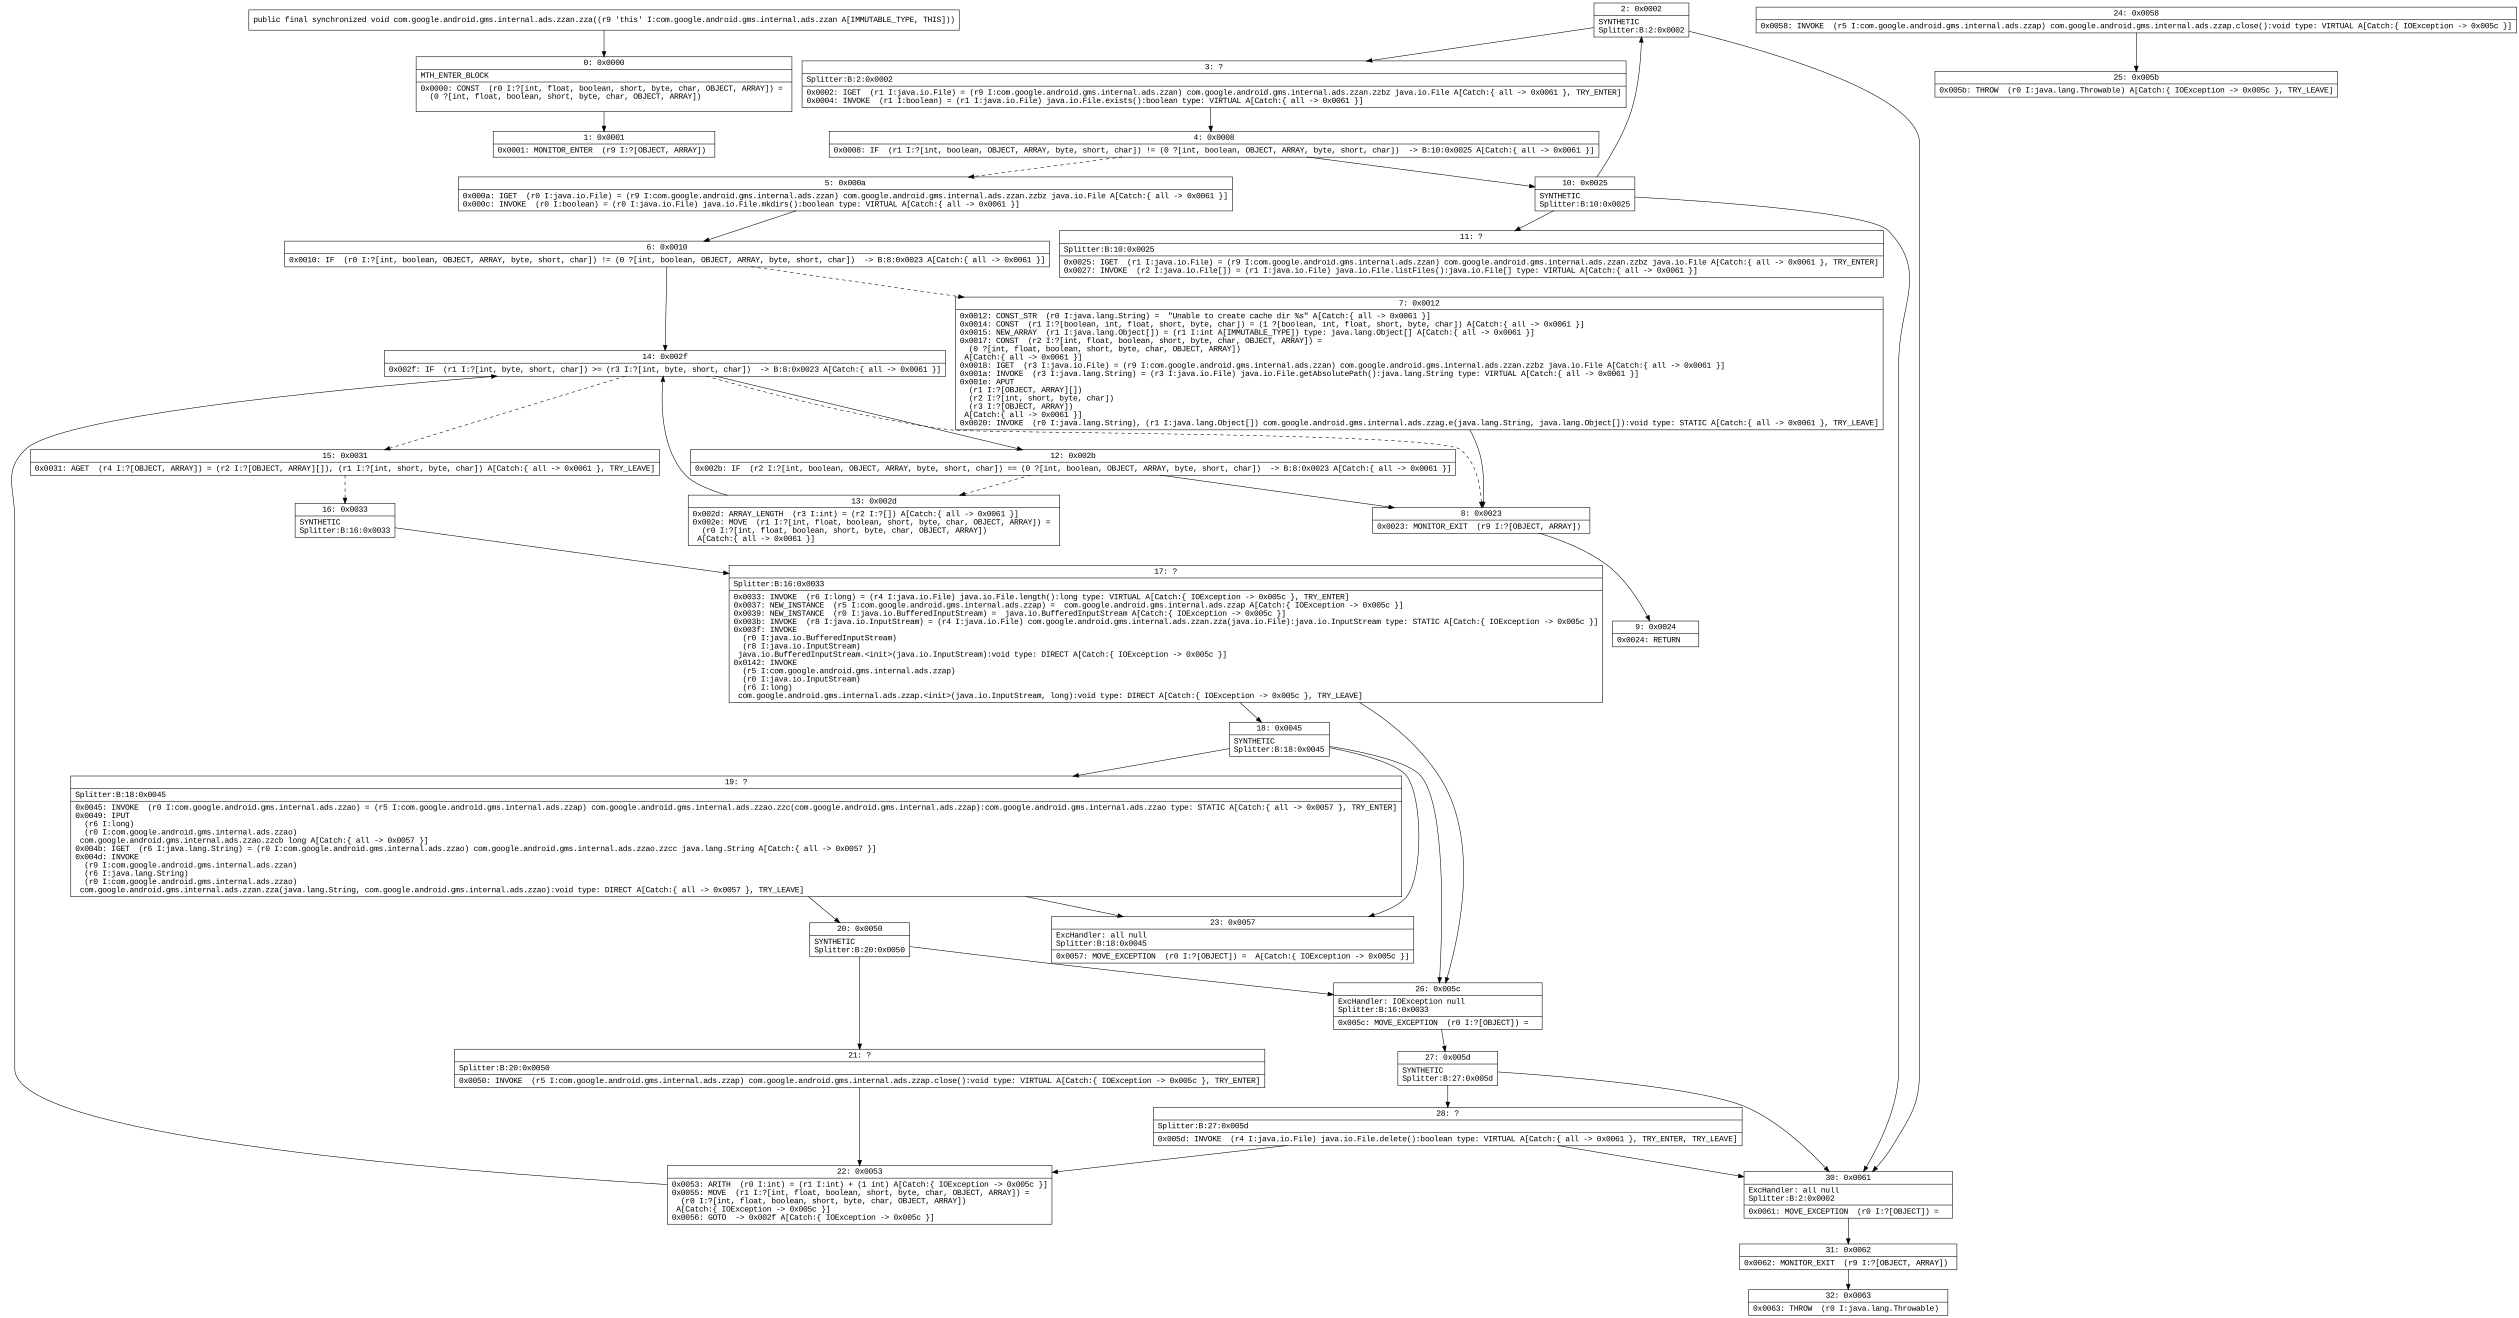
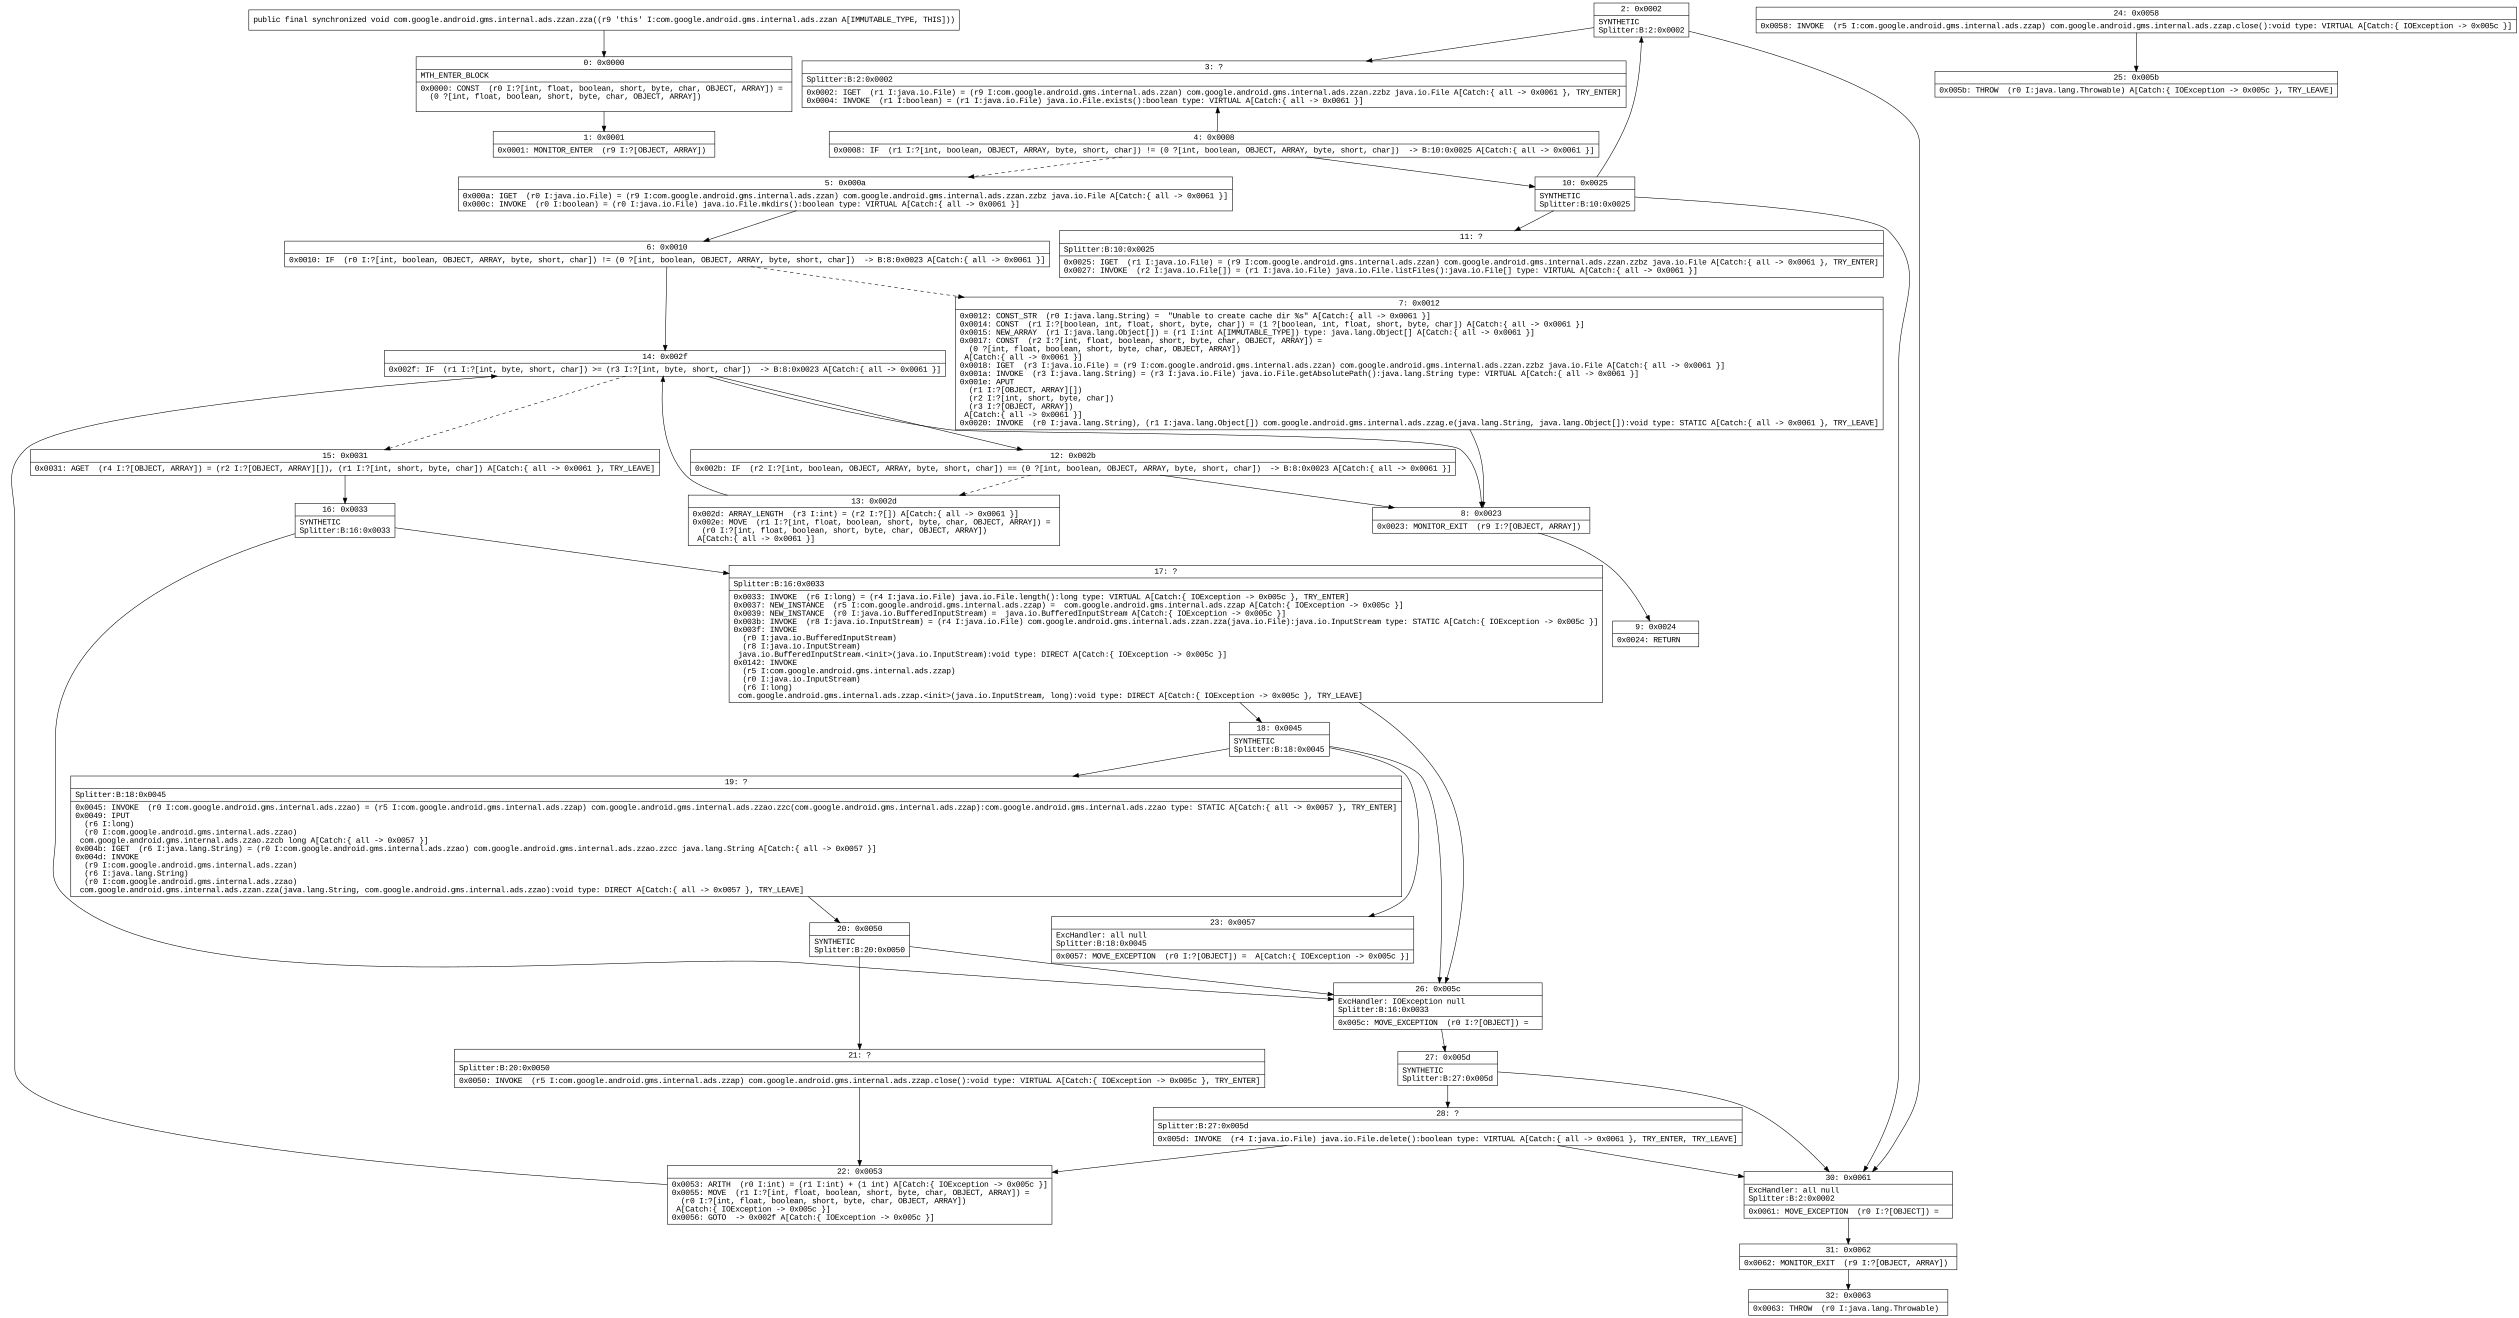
edge "3: ?" -> "4: 0x0008": reversed
edge "14: 0x002f" -> "8: 0x0023": style dashed -> solid
edge "15: 0x0031" -> "16: 0x0033": style dashed -> solid
edge "19: ?" -> "23: 0x0057": removed
edge "16: 0x0033" -> "26: 0x005c": added
